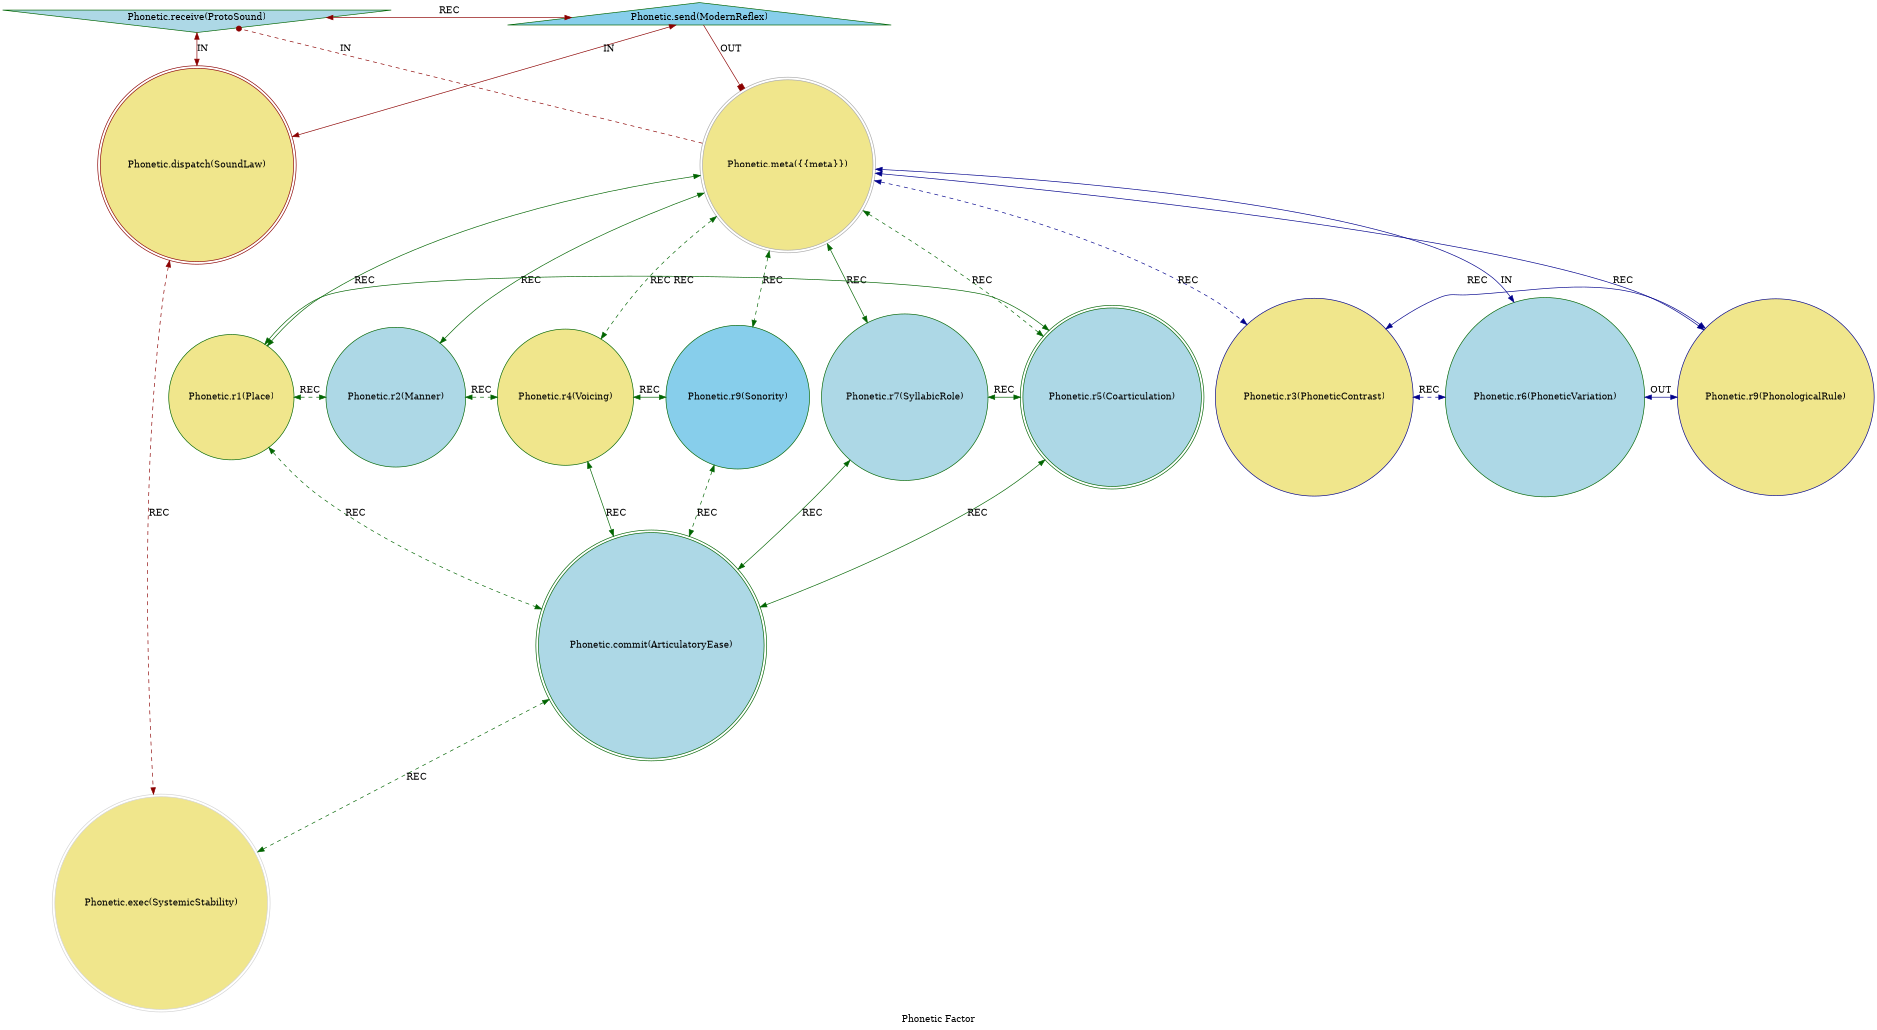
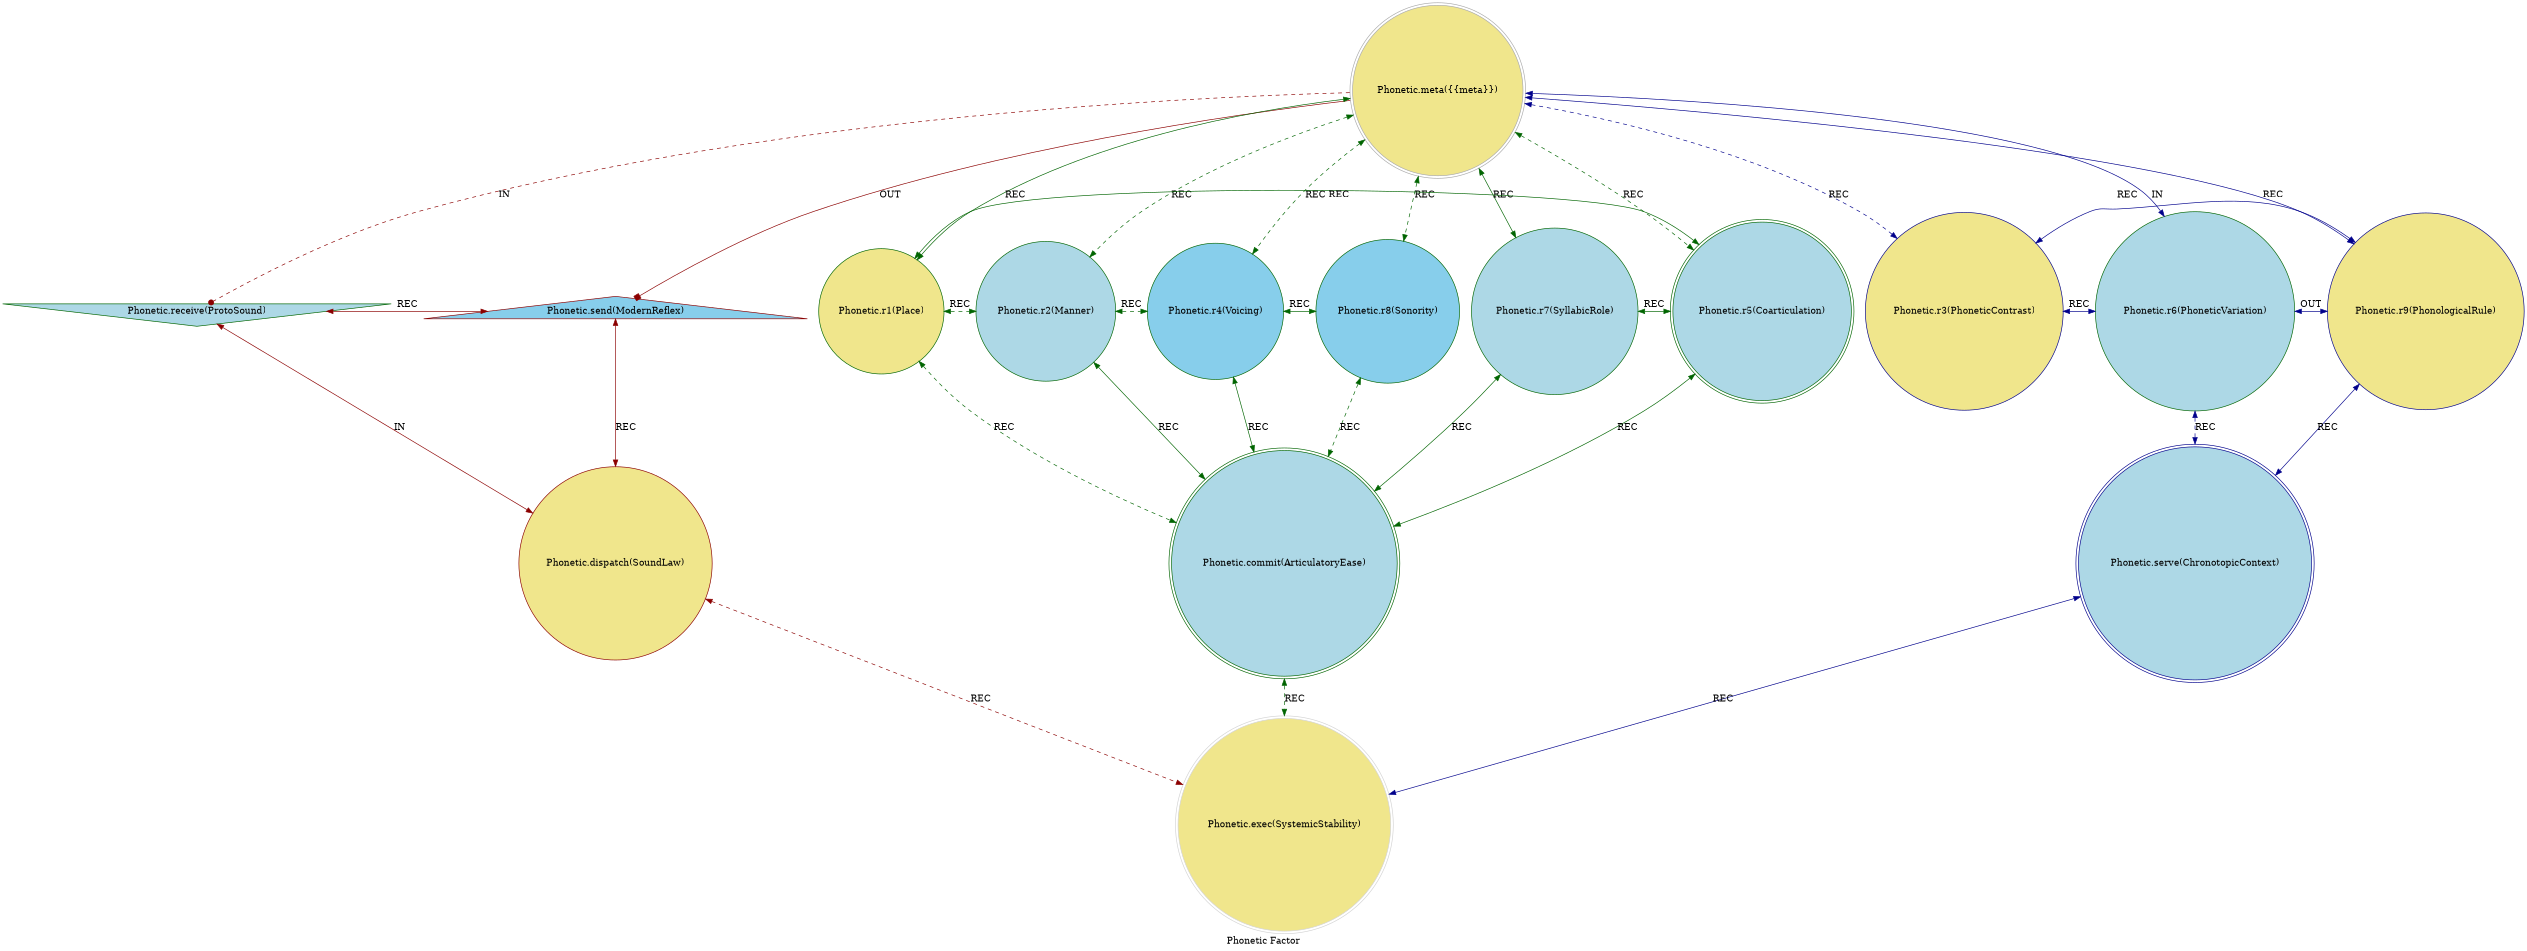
node "Phonetic.send(ModernReflex)": color darkgreen -> darkred
edge "Phonetic.send(ModernReflex)" -- "Phonetic.dispatch(SoundLaw)": label "IN" -> "REC"
edge "Phonetic.send(ModernReflex)" -> "Phonetic.meta({{meta}})": reversed
node "Phonetic.dispatch(SoundLaw)": shape doublecircle -> circle
edge "Phonetic.meta({{meta}})" -- "Phonetic.r2(Manner)": style solid -> dashed
node "Phonetic.r4(Voicing)": fillcolor khaki -> skyblue
node "Phonetic.r9(Sonority)": label "Phonetic.r9(Sonority)" -> "Phonetic.r8(Sonority)"
edge "Phonetic.r3(PhoneticContrast)" -- "Phonetic.r6(PhoneticVariation)": style dashed -> solid
edge "Phonetic.r2(Manner)" -- "Phonetic.commit(ArticulatoryEase)": added, label "REC"
node "Phonetic.serve(ChronotopicContext)": added
